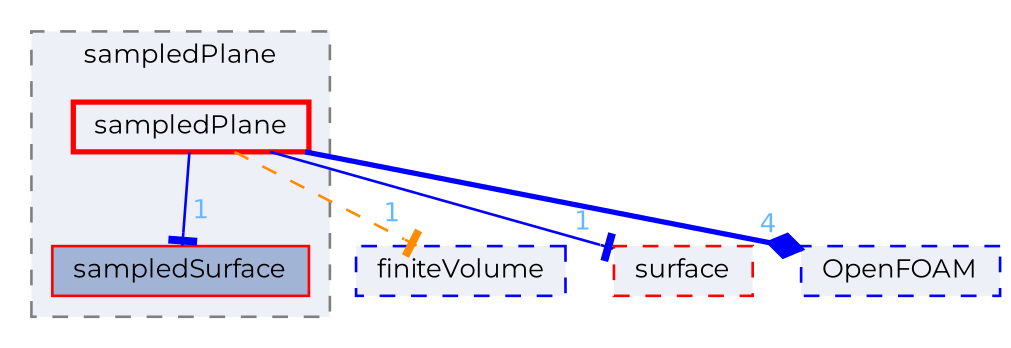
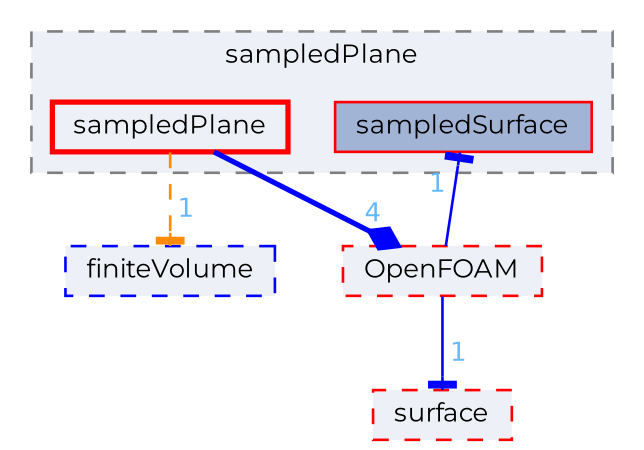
edge "sampledPlane" -> "sampledSurface": now "OpenFOAM" -> "sampledSurface"
edge "sampledPlane" -> "surface": now "OpenFOAM" -> "surface"
node "OpenFOAM": color blue -> red
